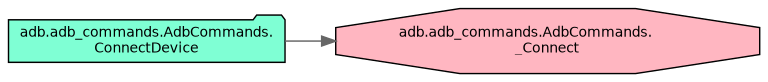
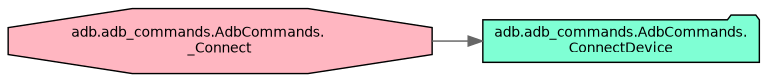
edge "adb.adb_commands.AdbCommands. ConnectDevice" -> "adb.adb_commands.AdbCommands. _Connect": reversed
